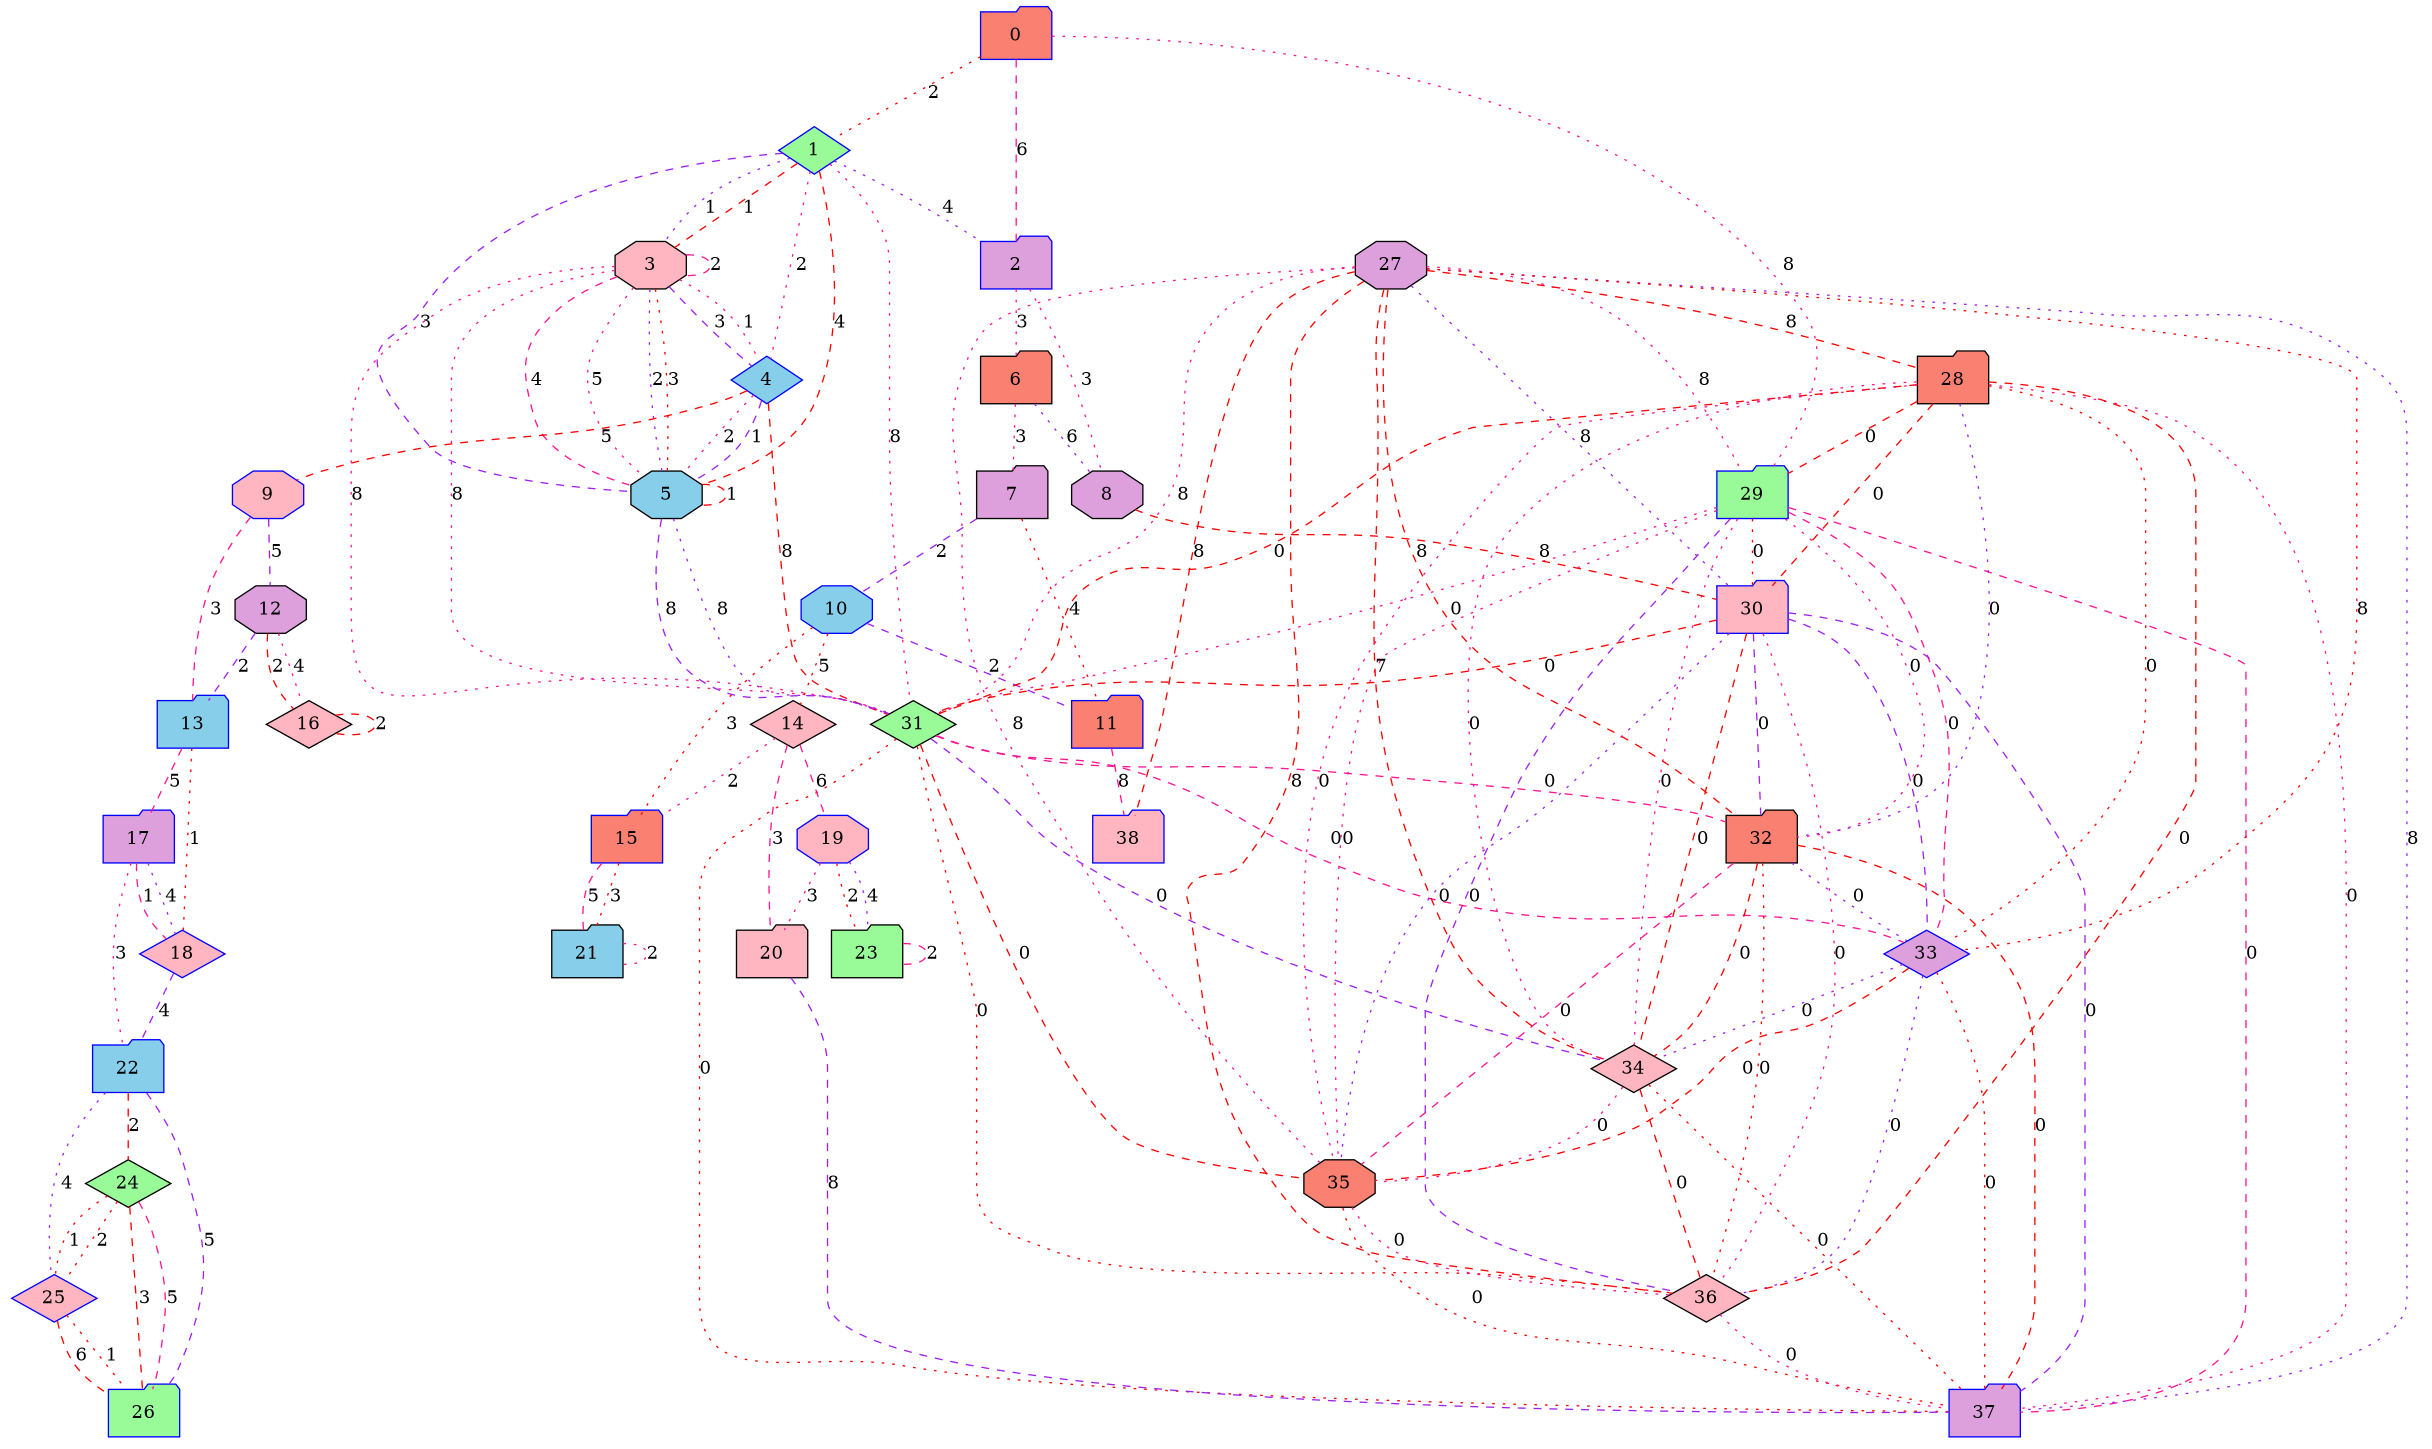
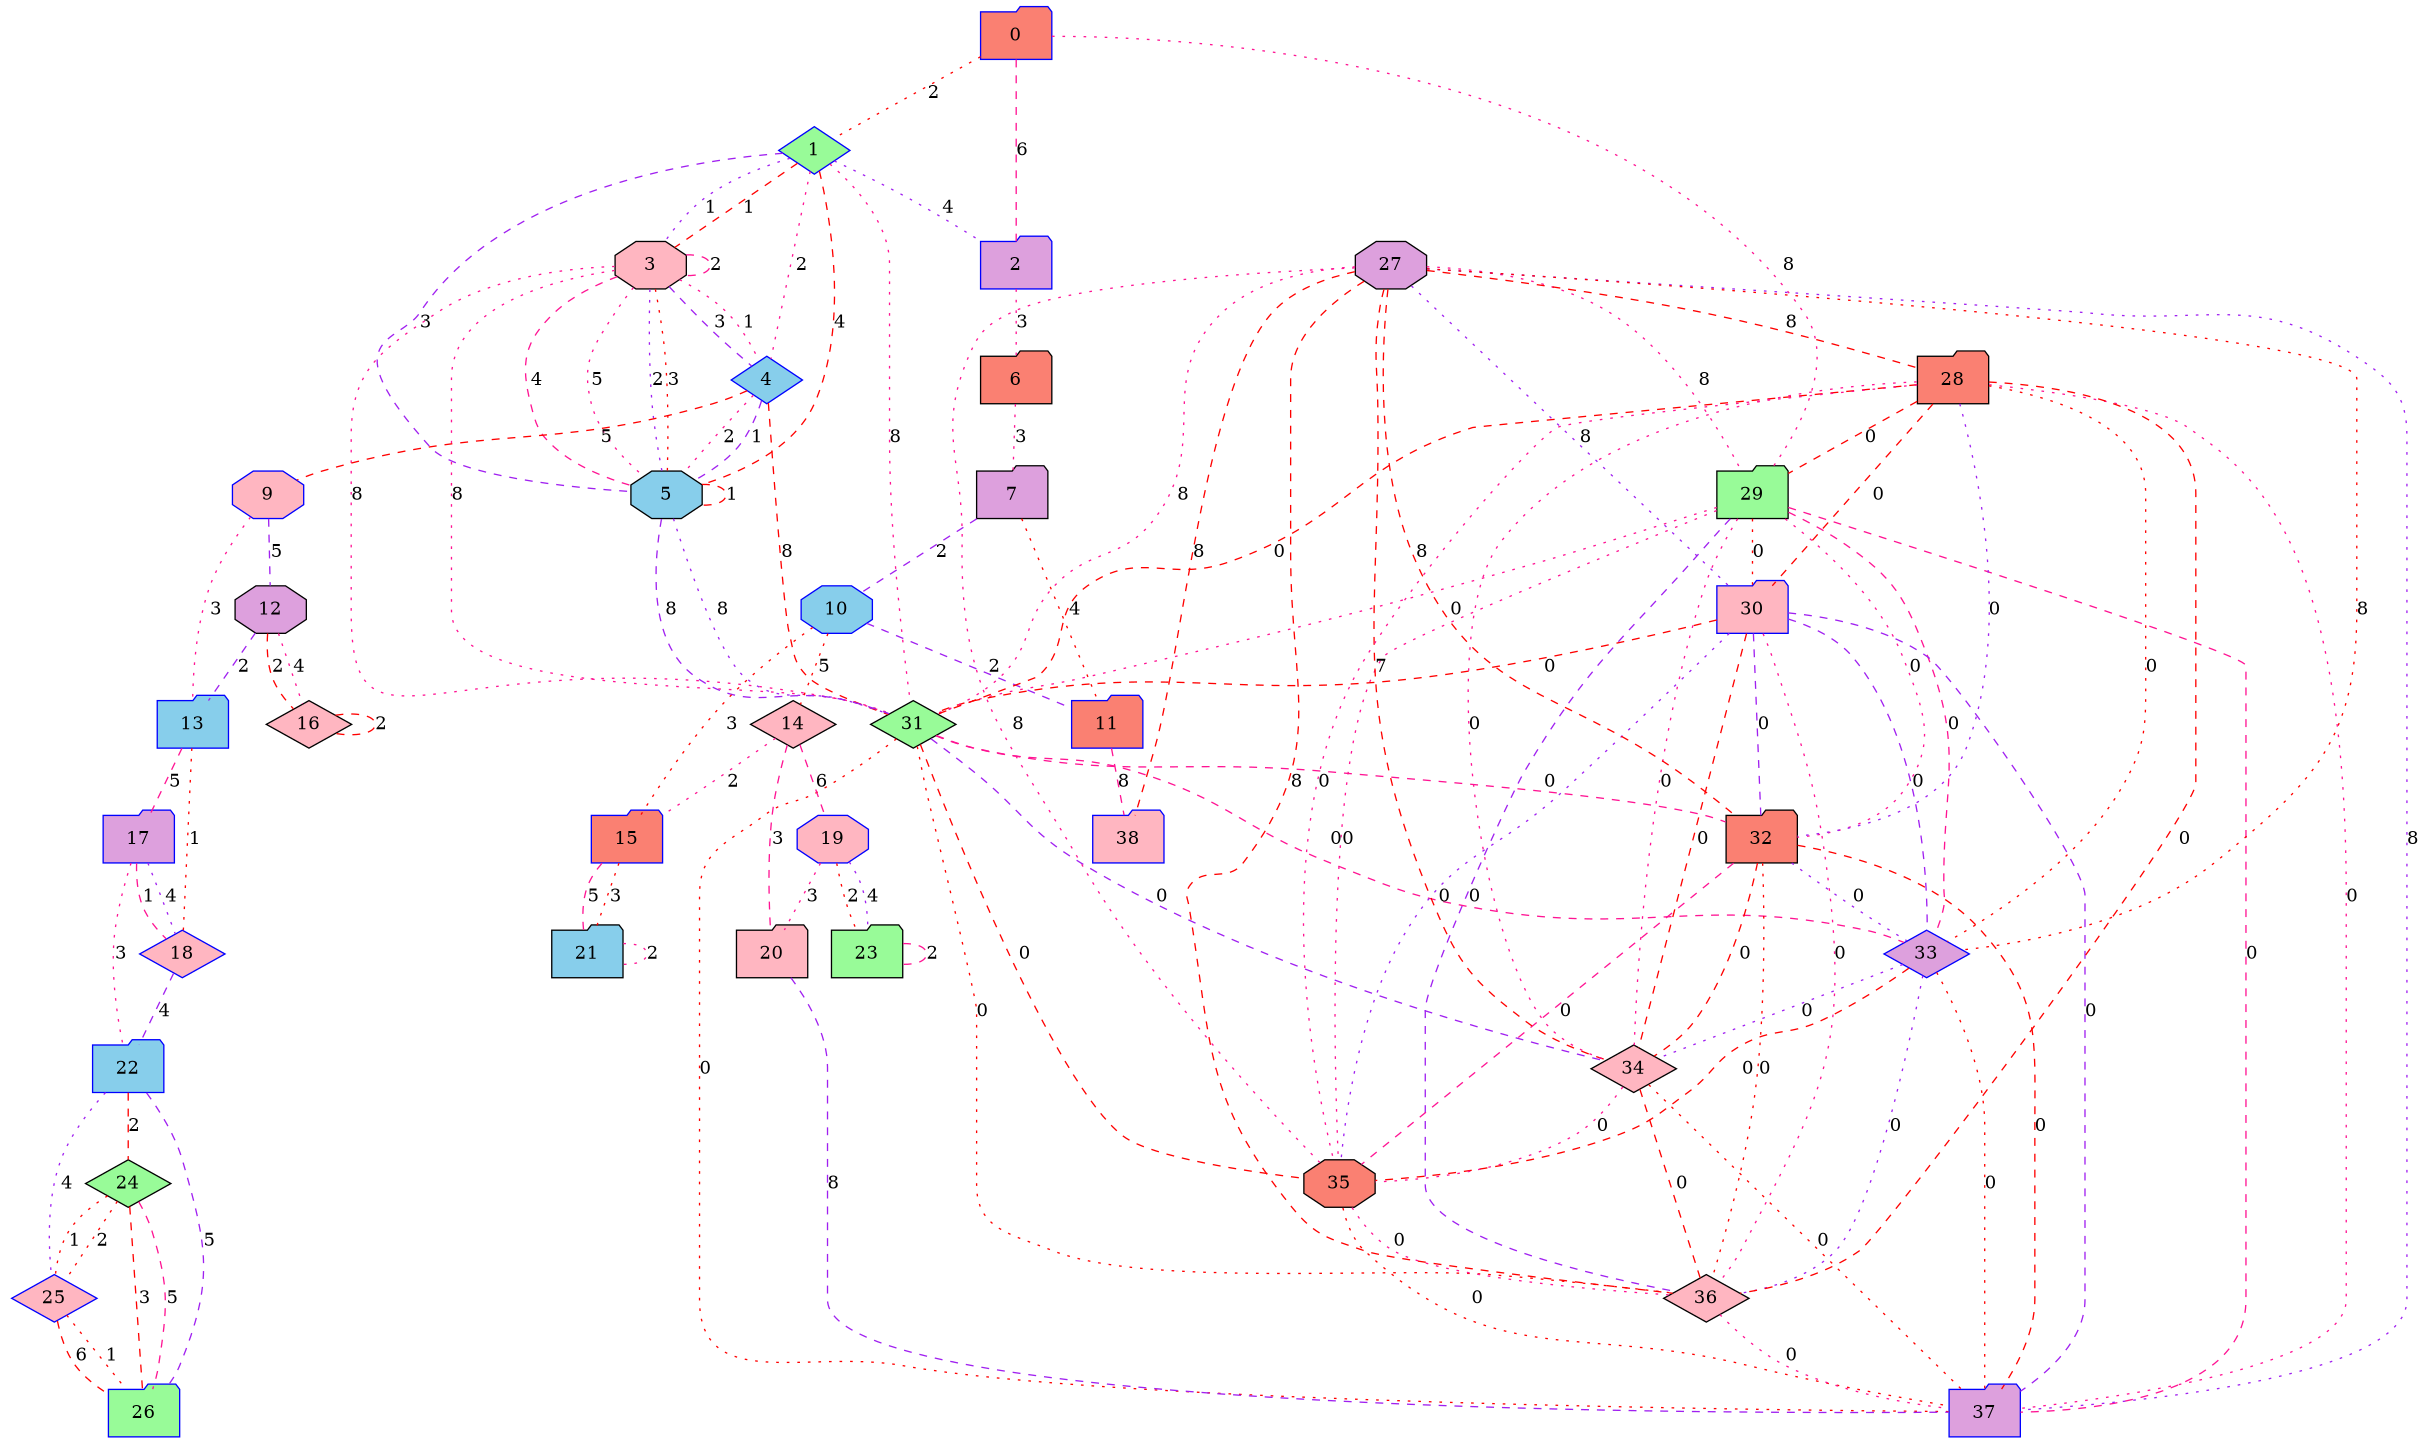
node "8": removed
node "29": color blue -> black
edge "9" -- "13": style dashed -> dotted
